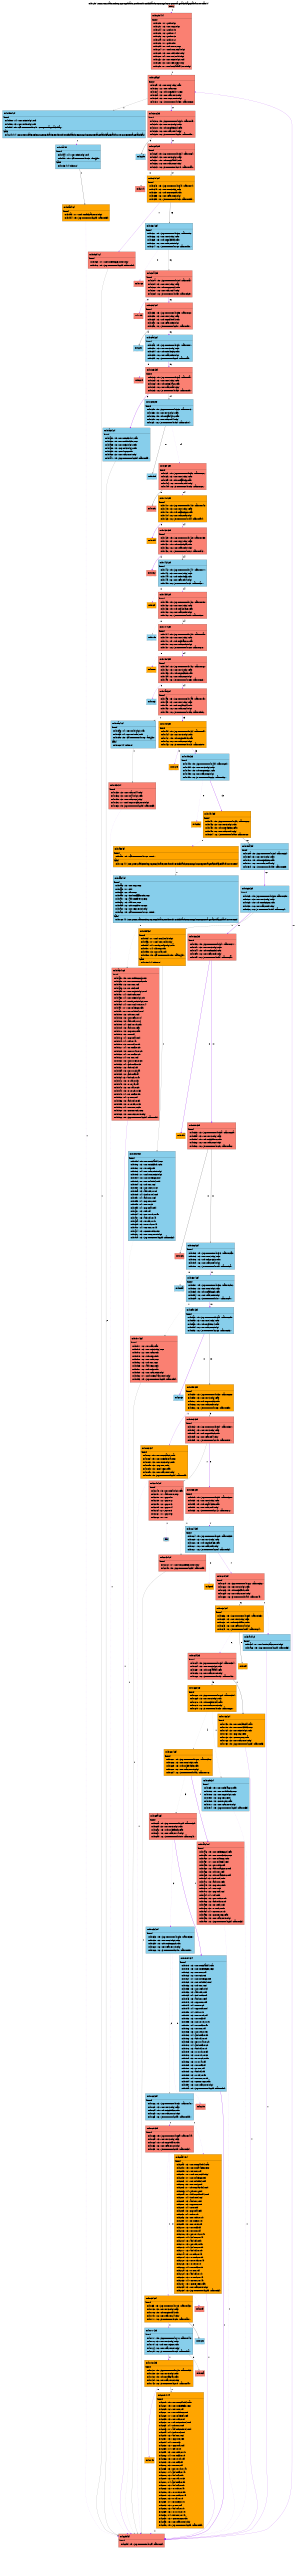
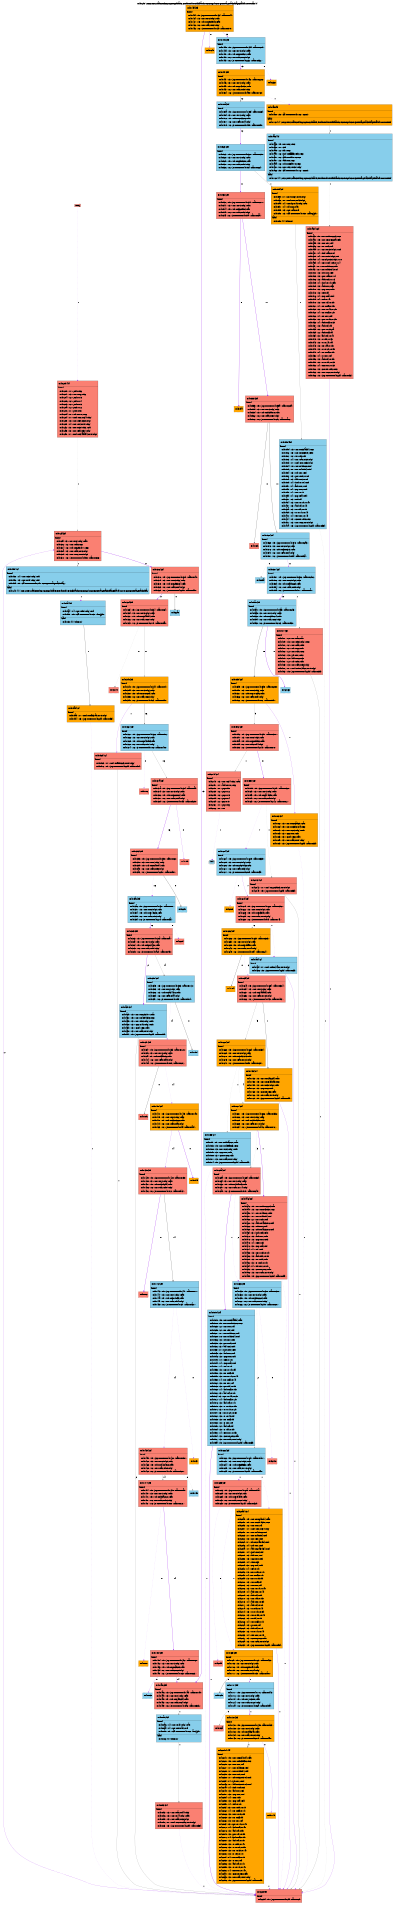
edge "0x4014a6 [25]" -> "0x4014bf [25]": reversed
